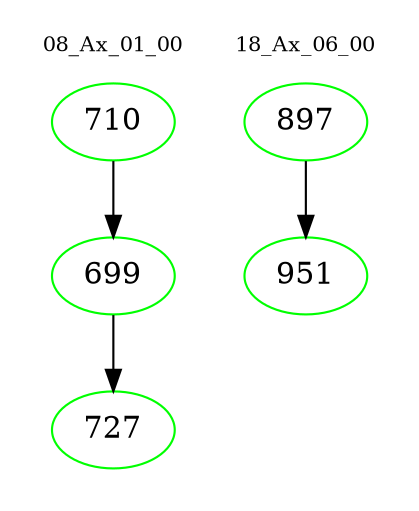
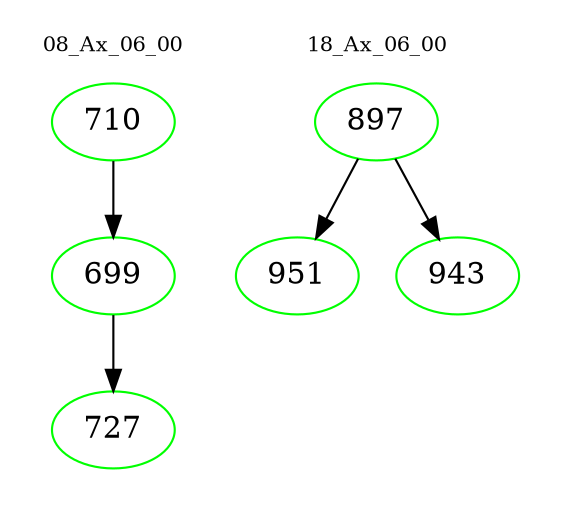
cluster "08_Ax_01_00": label "08_Ax_01_00" -> "08_Ax_06_00"
node "943": added
